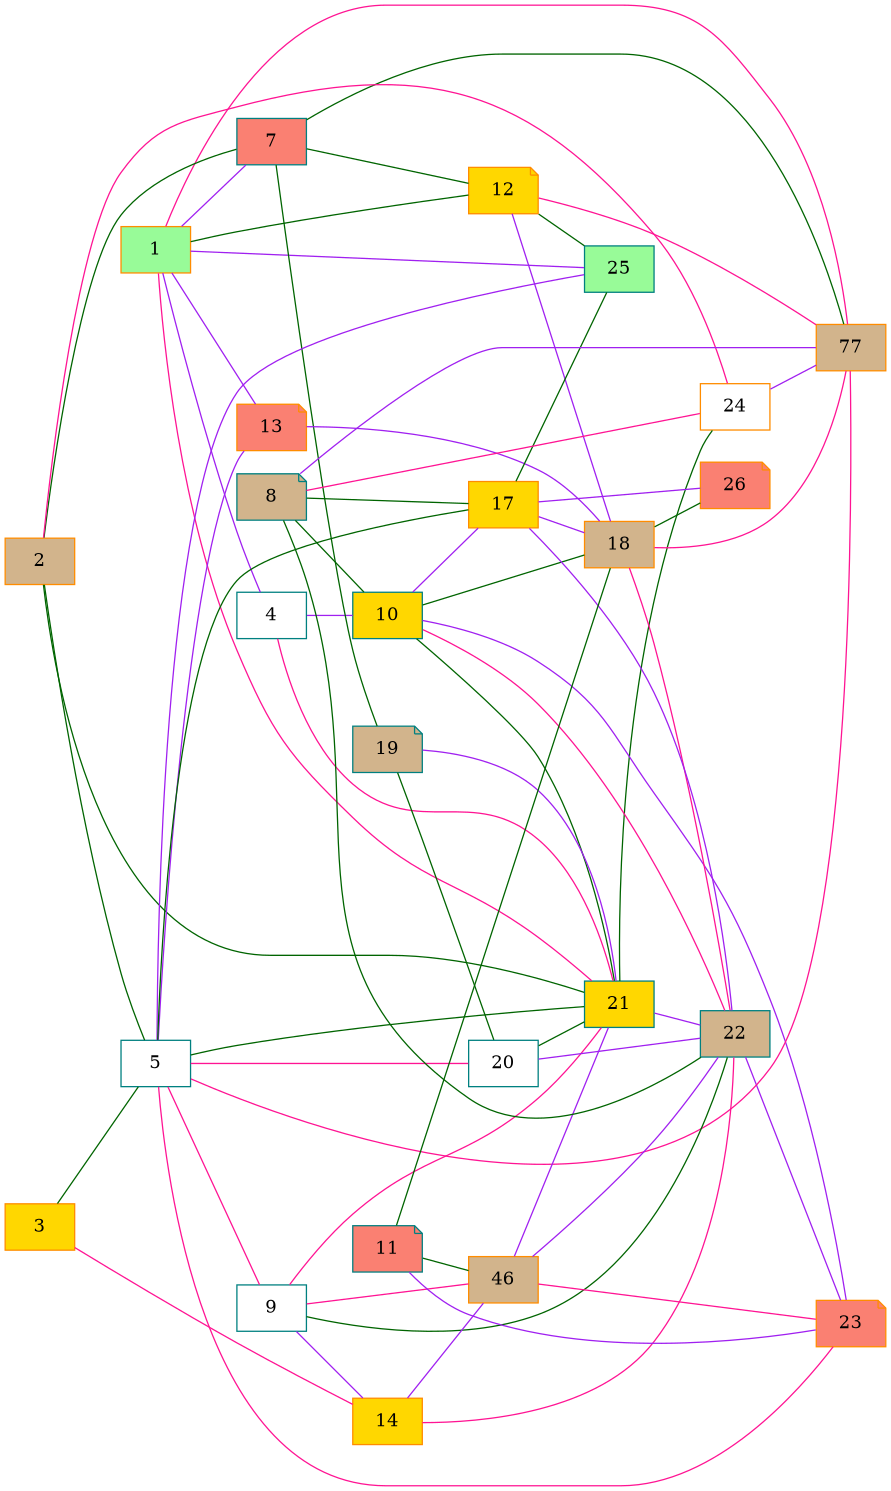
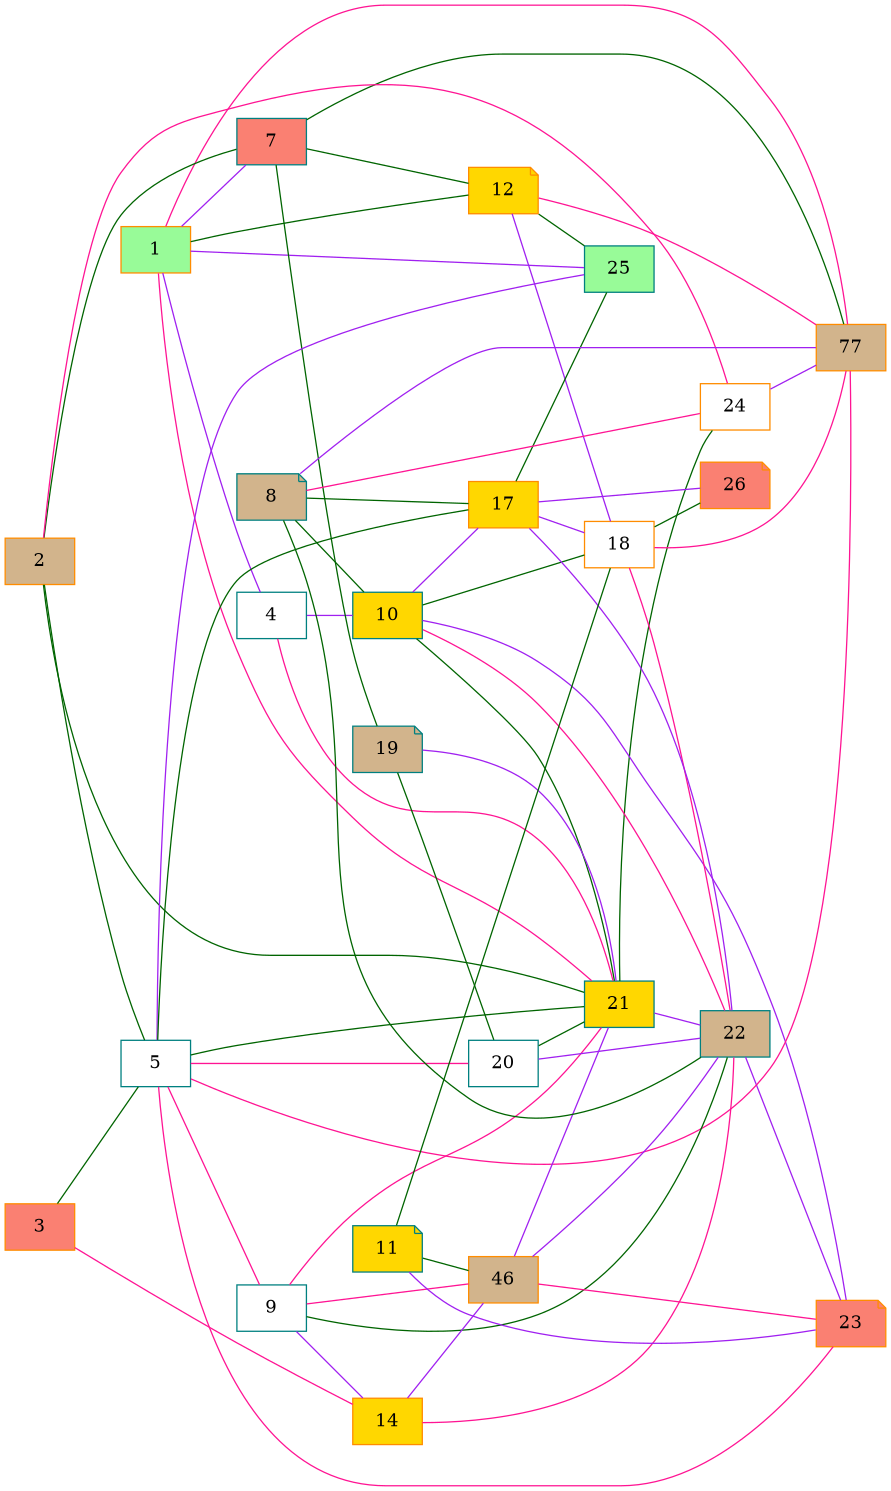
node "13": removed
node "18": fillcolor tan -> white
node "3": fillcolor gold -> salmon
node "11": fillcolor salmon -> gold
